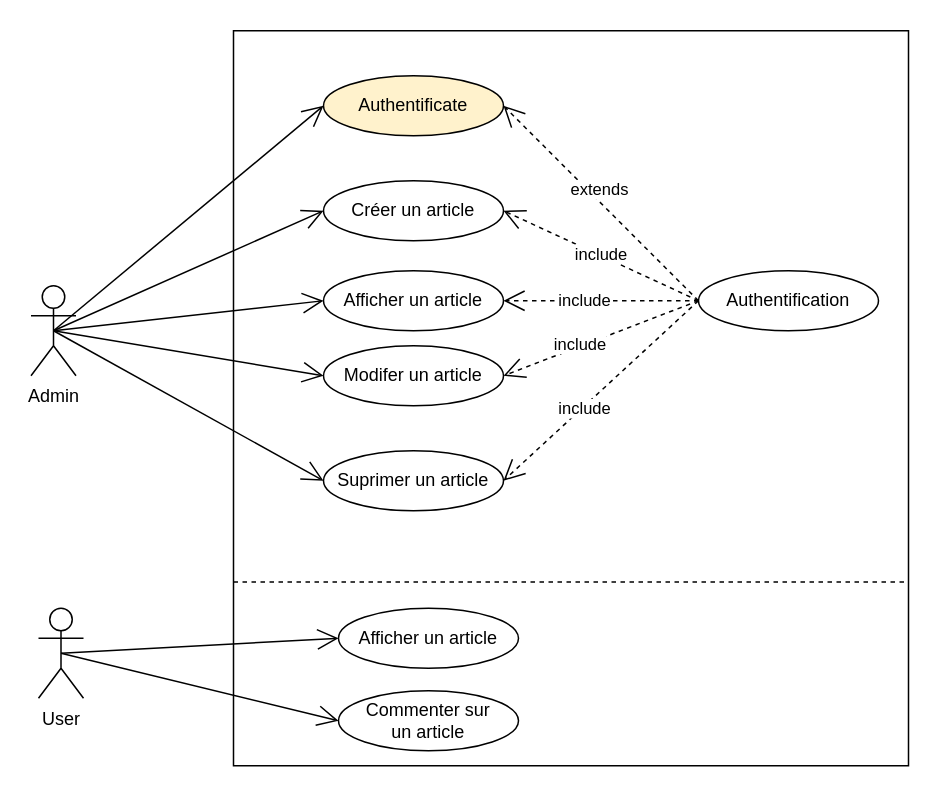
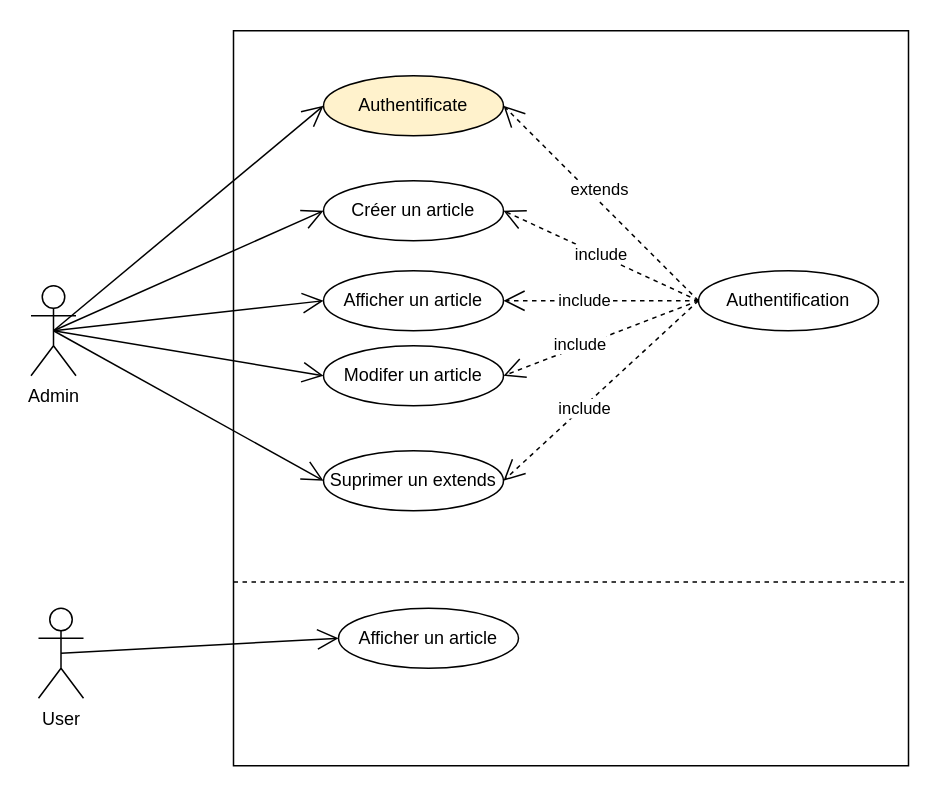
node "Suprimer un article": label "Suprimer un article" -> "Suprimer un extends"
edge "User" -> "Commenter sur un article": removed
node "Commenter sur un article": removed
